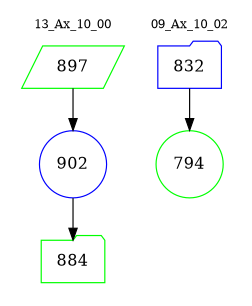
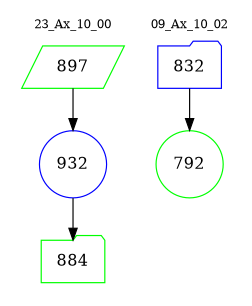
cluster "13_Ax_10_00": label "13_Ax_10_00" -> "23_Ax_10_00"
node "902": label "902" -> "932"
node "794": label "794" -> "792"
